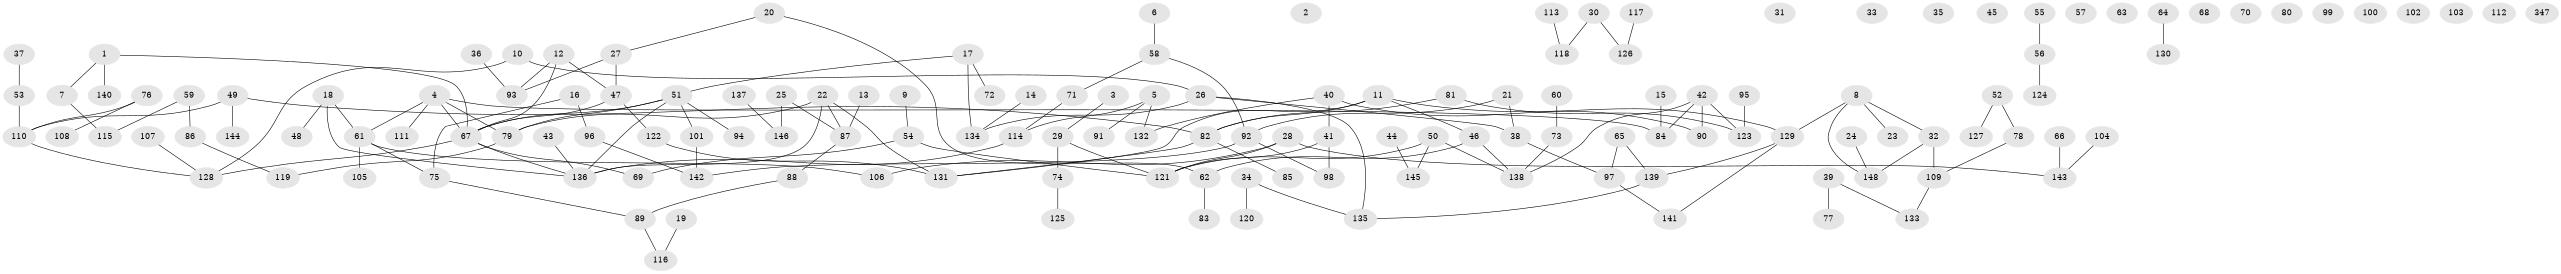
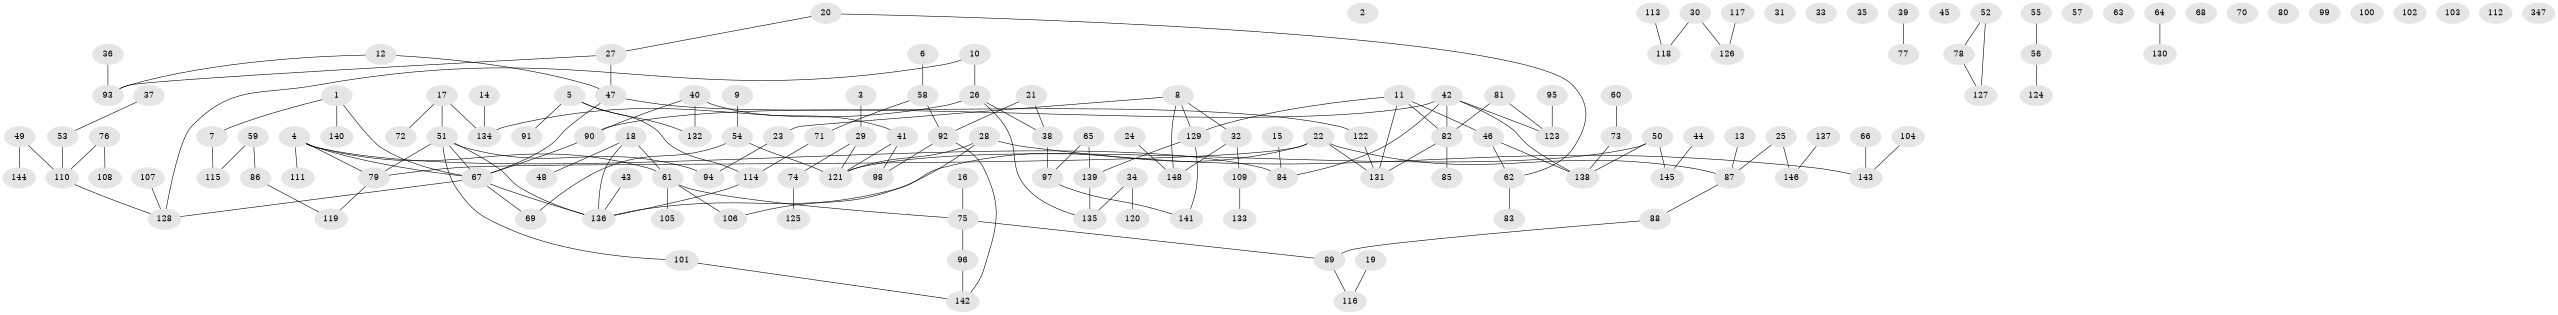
edge "12" -- "67": now "90" -- "67"
edge "49" -- "82": now "42" -- "82"
edge "16" -- "96": now "75" -- "96"
edge "23" -- "94": added
edge "78" -- "109": now "78" -- "127"
edge "39" -- "133": removed
